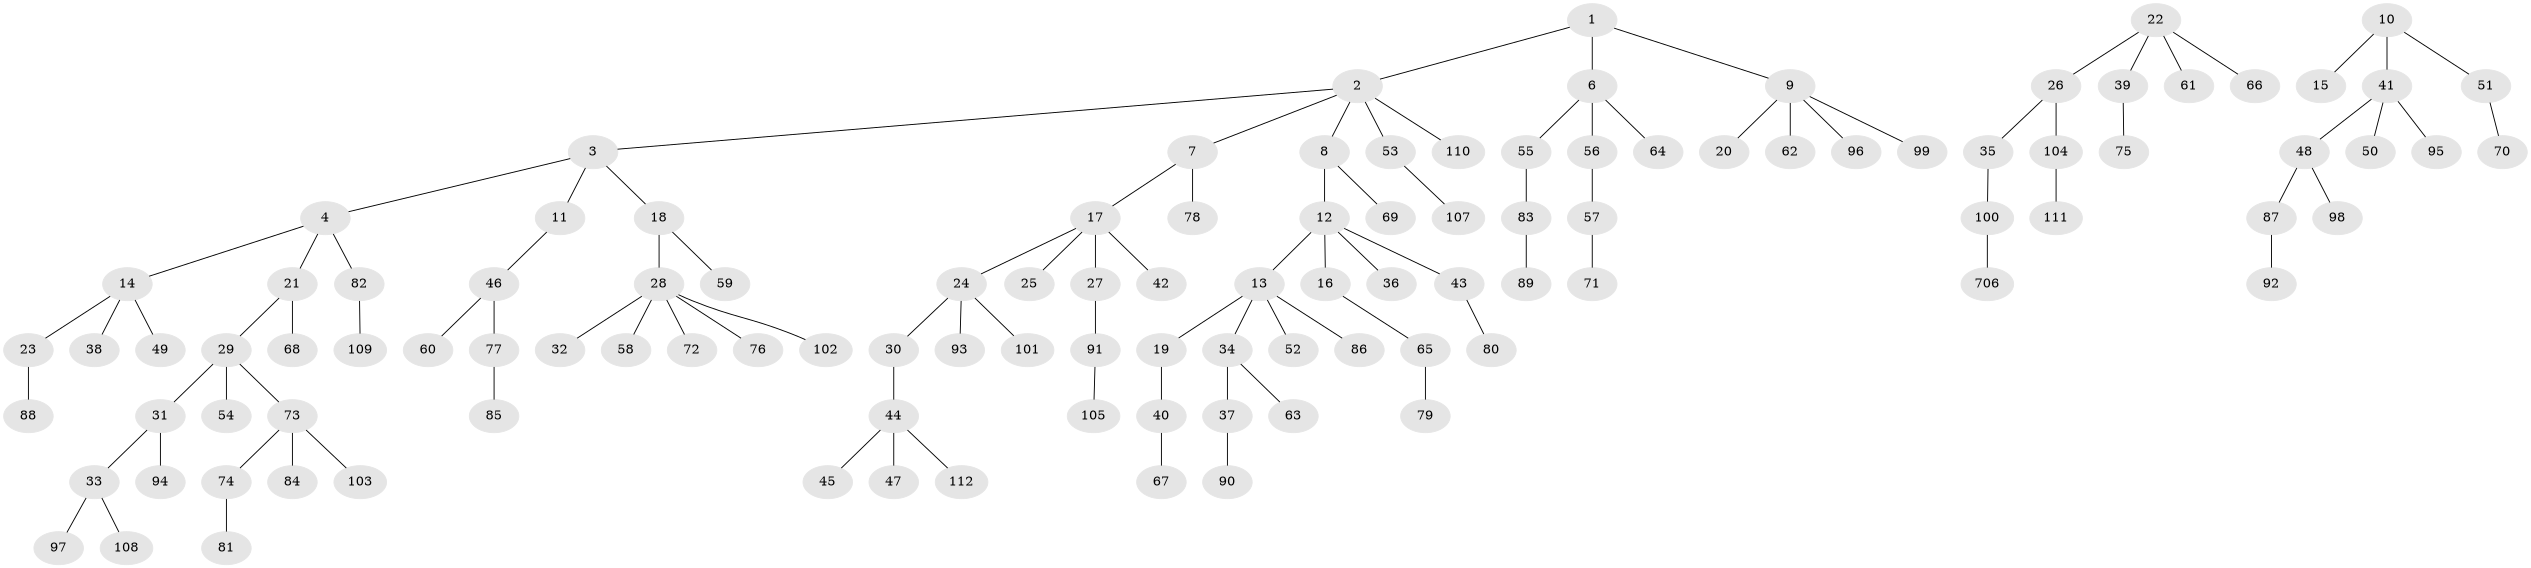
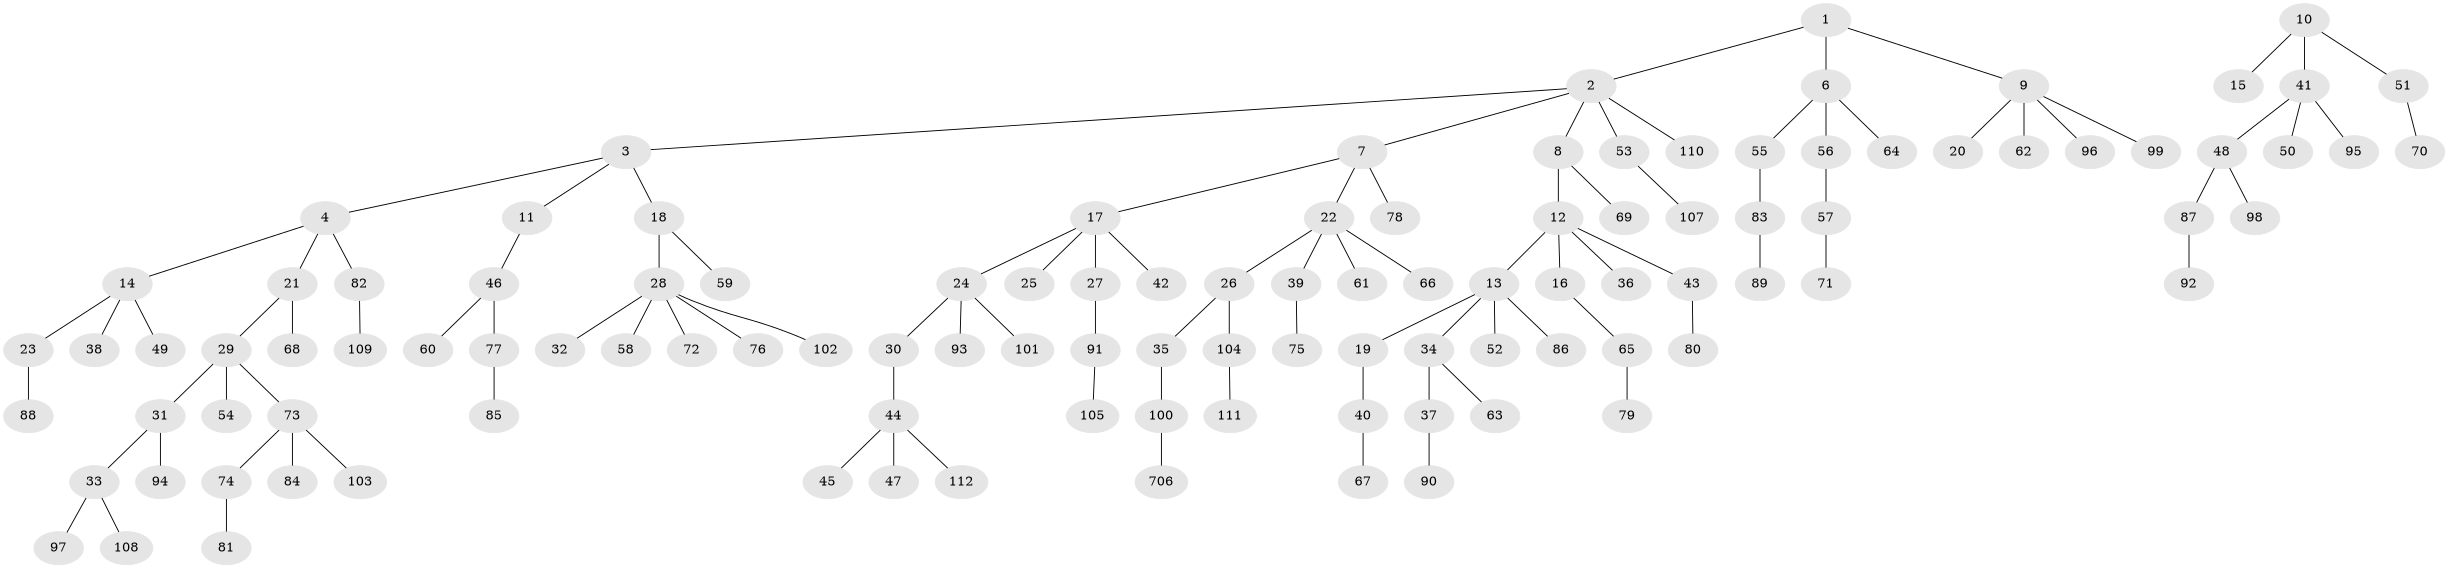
edge "7" -- "22": added
